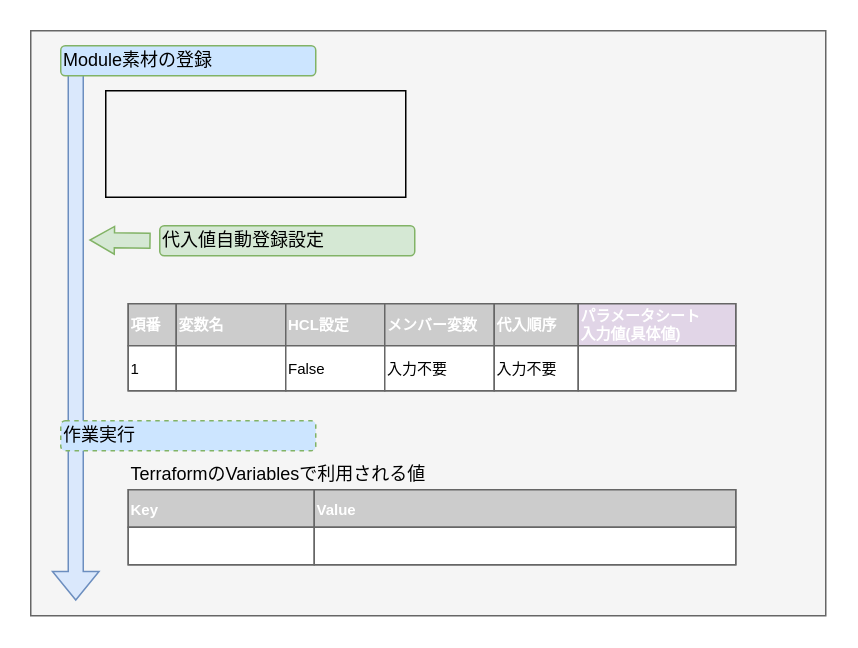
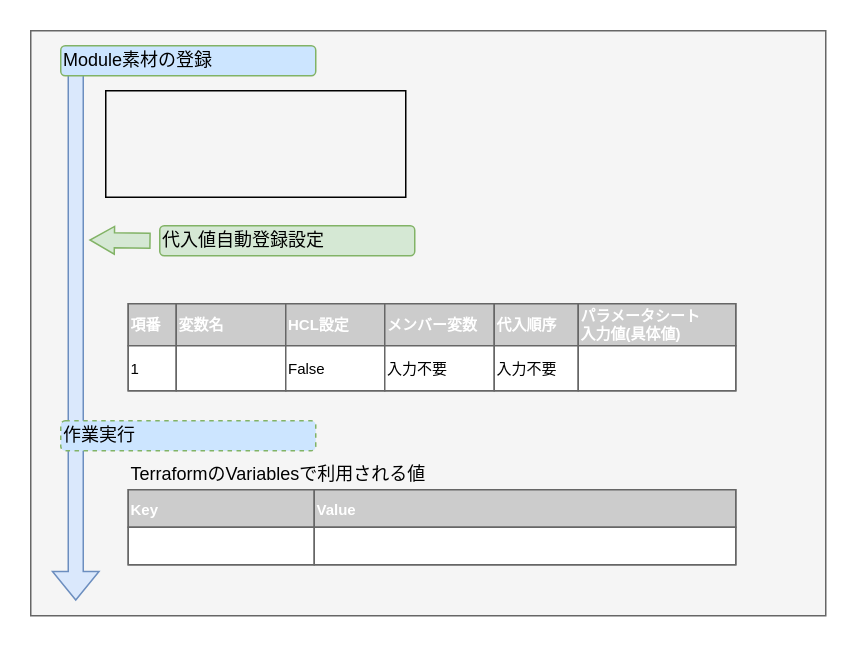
node "パラメータシート入力値(具体値)": fillcolor #e1d5e7 -> #cccccc
